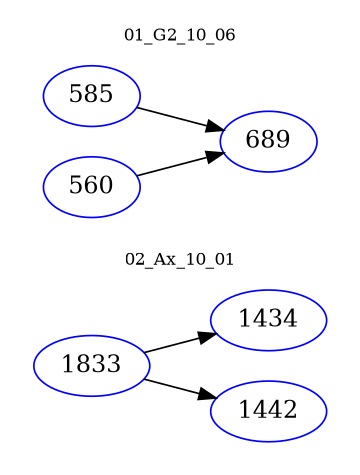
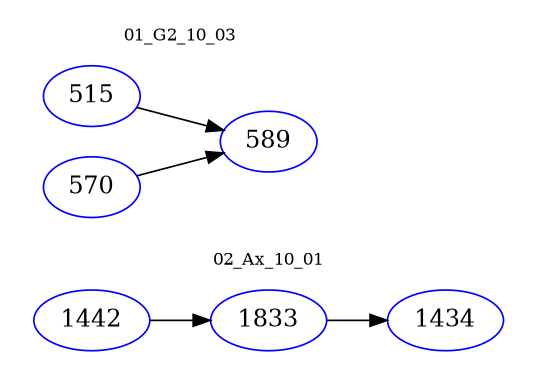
cluster "01_G2_10_06": label "01_G2_10_06" -> "01_G2_10_03"
node "585": label "585" -> "515"
node "689": label "689" -> "589"
node "560": label "560" -> "570"
edge "1833" -> "1442": reversed
